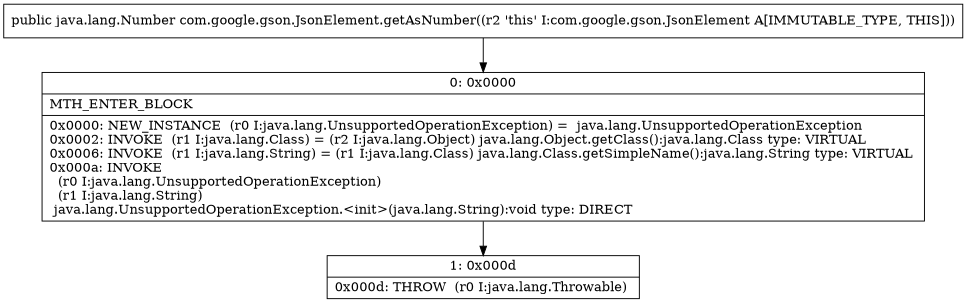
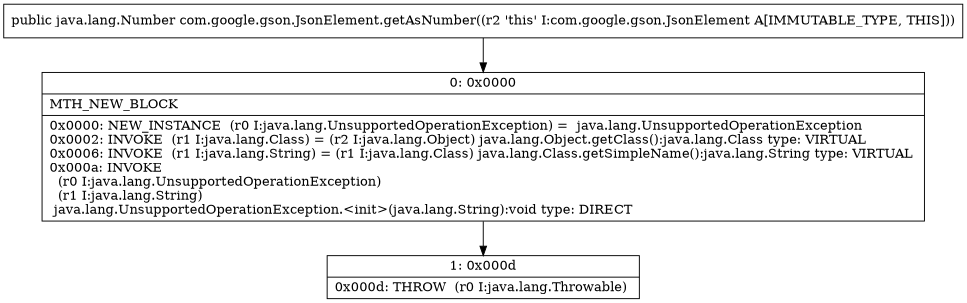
node "0: 0x0000": text "MTH_ENTER_BLOCK" -> "MTH_NEW_BLOCK"
